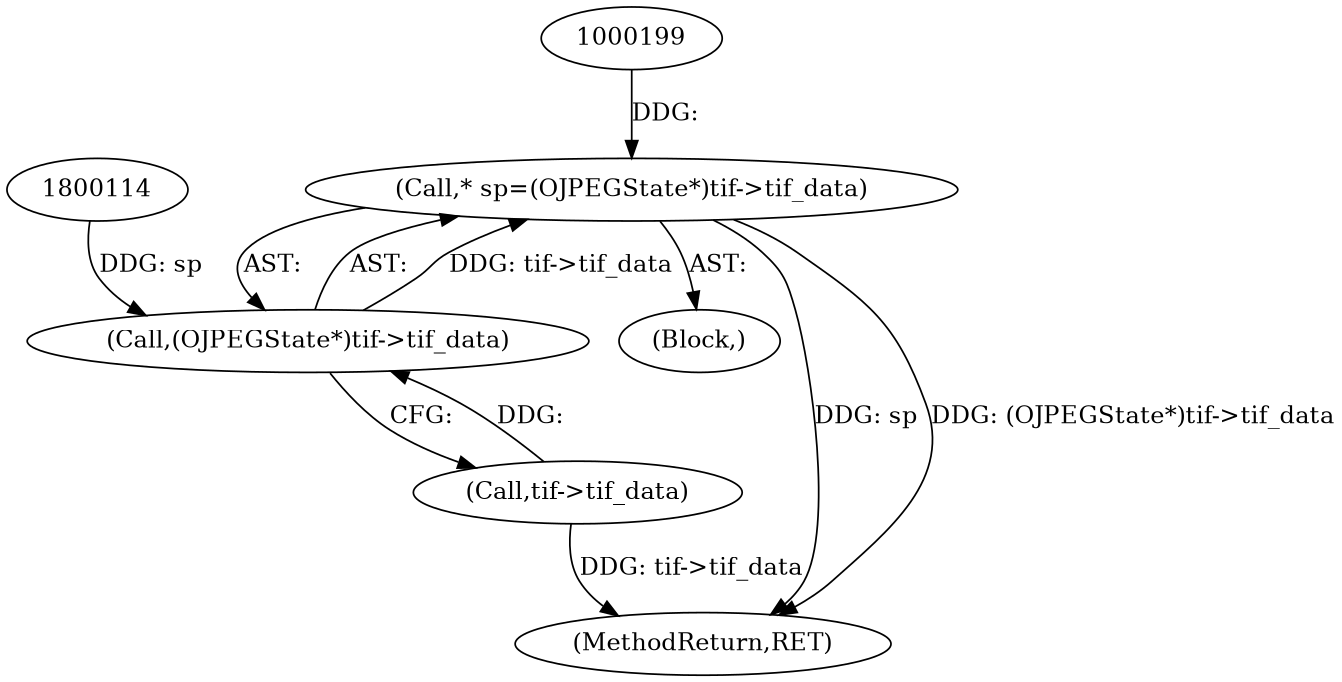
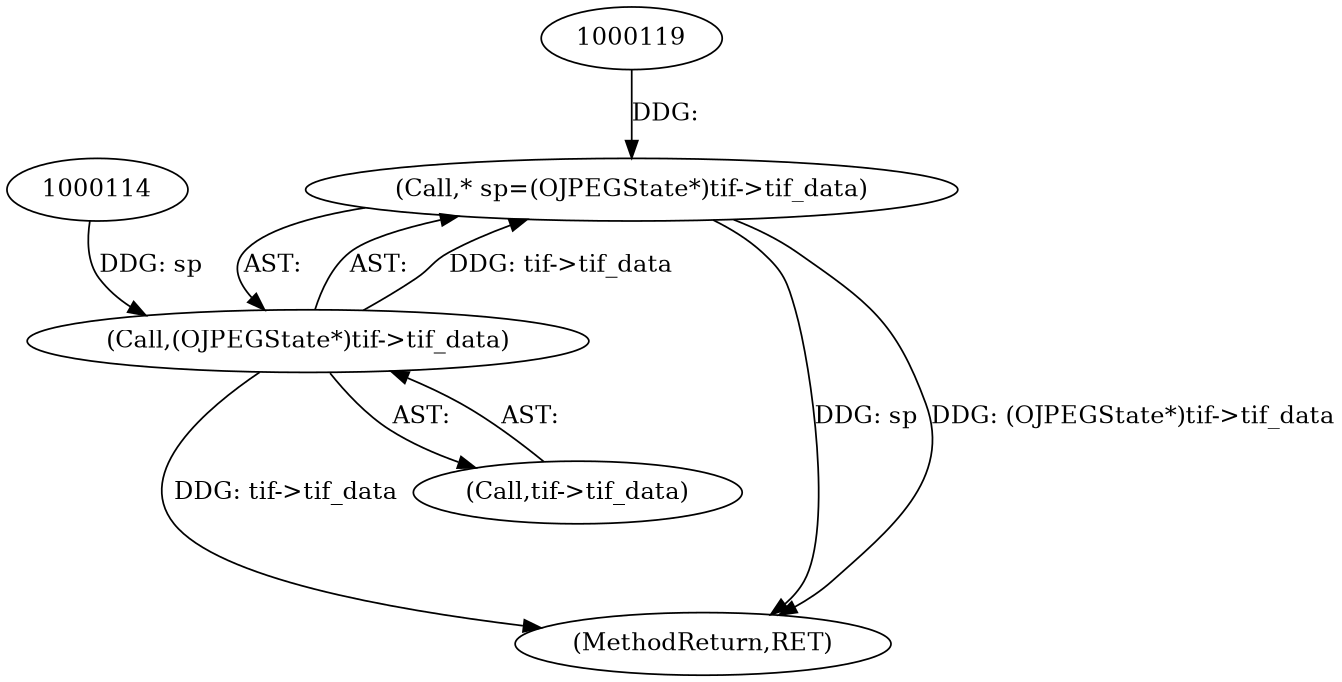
node "1000199": label "1000199" -> "1000119"
node "1800114": label "1800114" -> "1000114"
node "(Block,)": removed
edge "(Call,(OJPEGState*)tif->tif_data)" -> "(Call,tif->tif_data)": label "CFG: " -> "AST: "
edge "(Call,tif->tif_data)" -> "(Call,(OJPEGState*)tif->tif_data)": label "DDG: " -> "AST: "
edge "(Call,tif->tif_data)" -> "(MethodReturn,RET)": now "(Call,(OJPEGState*)tif->tif_data)" -> "(MethodReturn,RET)"
